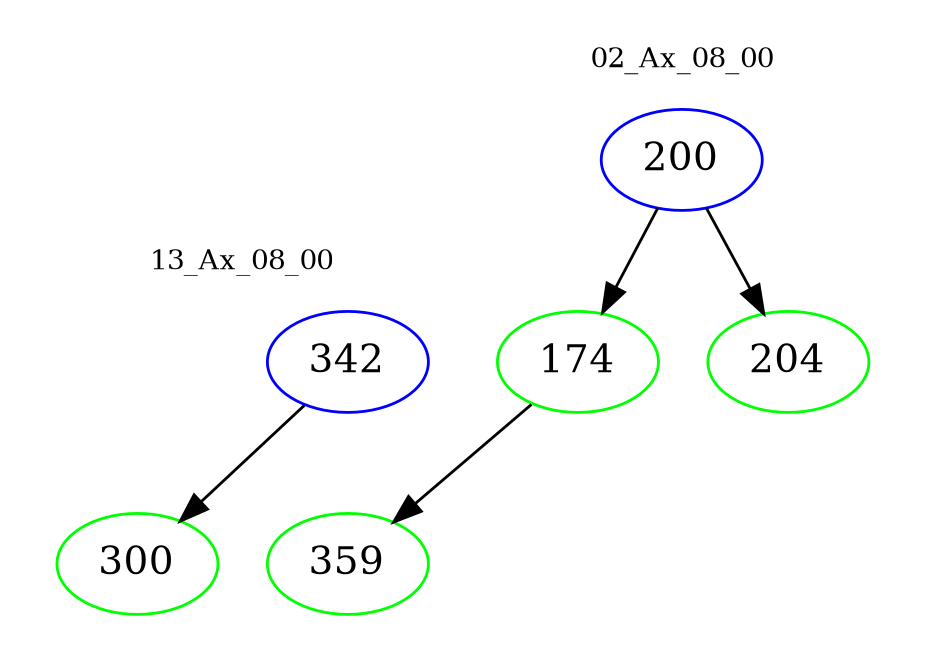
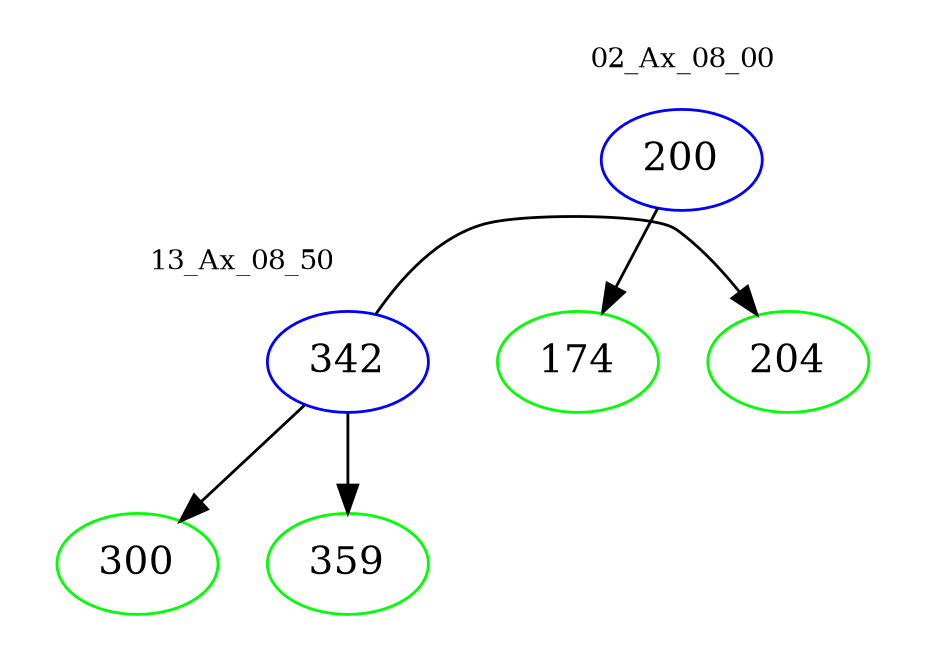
edge "200" -> "204": now "342" -> "204"
cluster "13_Ax_08_00": label "13_Ax_08_00" -> "13_Ax_08_50"
edge "174" -> "359": now "342" -> "359"
